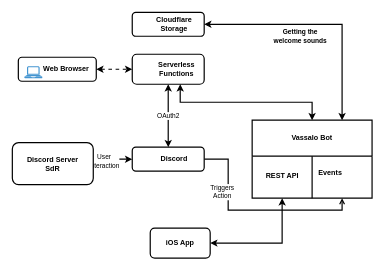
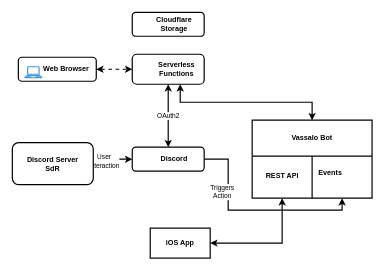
edge "Cloudflare Storage" -- "Vassalo Bot": removed, label "Getting the welcome sounds"
edge "Discord" -> "Vassalo Bot": arrowhead open -> classic
node "iOS App": shape rounded rectangle -> rectangle
